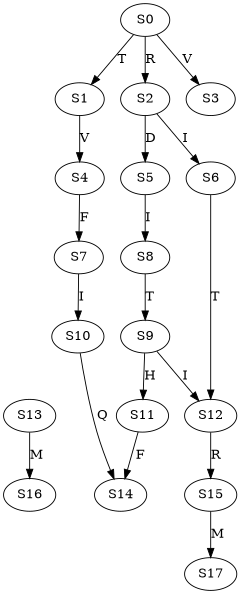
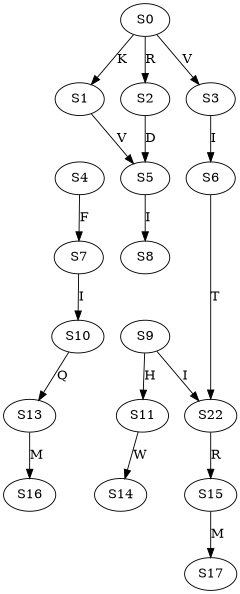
edge "S0" -> "S1": label "T" -> "K"
edge "S1" -> "S4": now "S1" -> "S5"
edge "S2" -> "S6": now "S3" -> "S6"
edge "S8" -> "S9": removed, label "T"
edge "S10" -> "S14": now "S10" -> "S13"
node "S12": label "S12" -> "S22"
edge "S11" -> "S14": label "F" -> "W"
